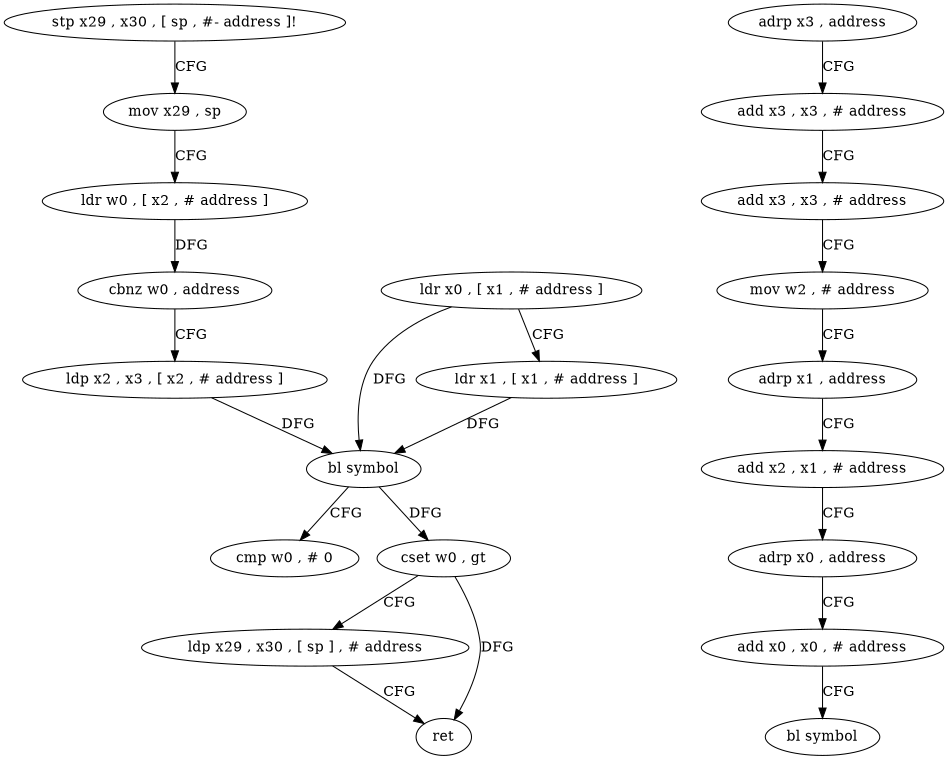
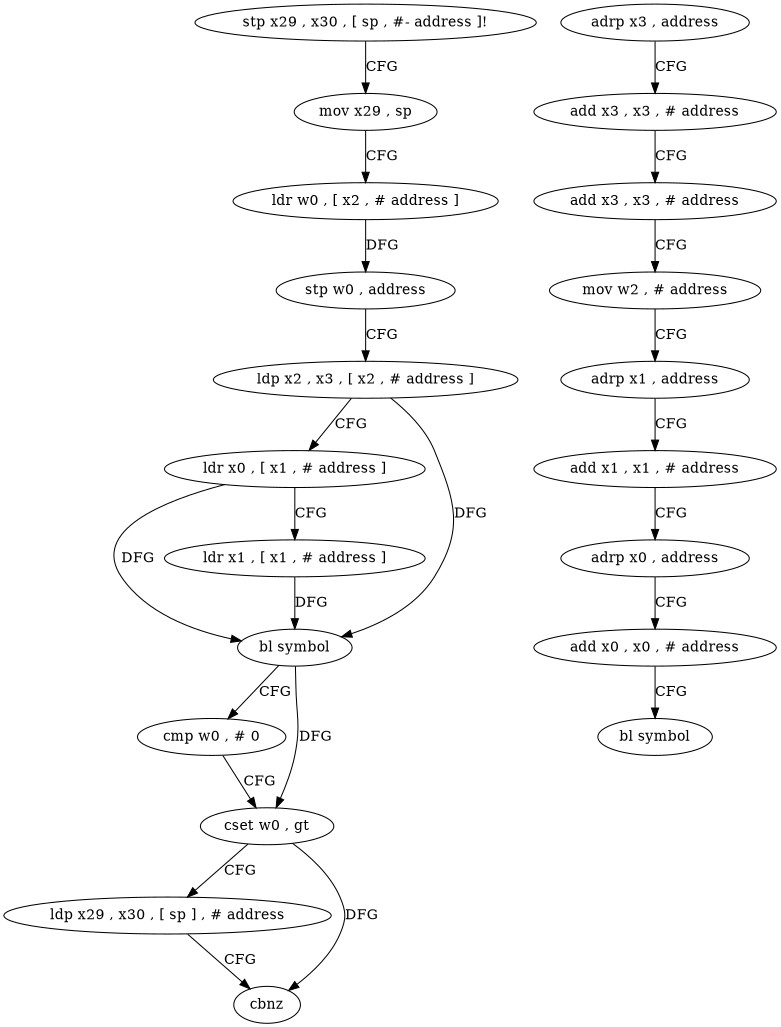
node "cbnz w0 , address": label "cbnz w0 , address" -> "stp w0 , address"
edge "ldp x2 , x3 , [ x2 , # address ]" -> "ldr x0 , [ x1 , # address ]": added, label "CFG"
node "add x2 , x1 , # address": label "add x2 , x1 , # address" -> "add x1 , x1 , # address"
node "ret": label "ret" -> "cbnz"
edge "cmp w0 , # 0" -> "cset w0 , gt": added, label "CFG"
